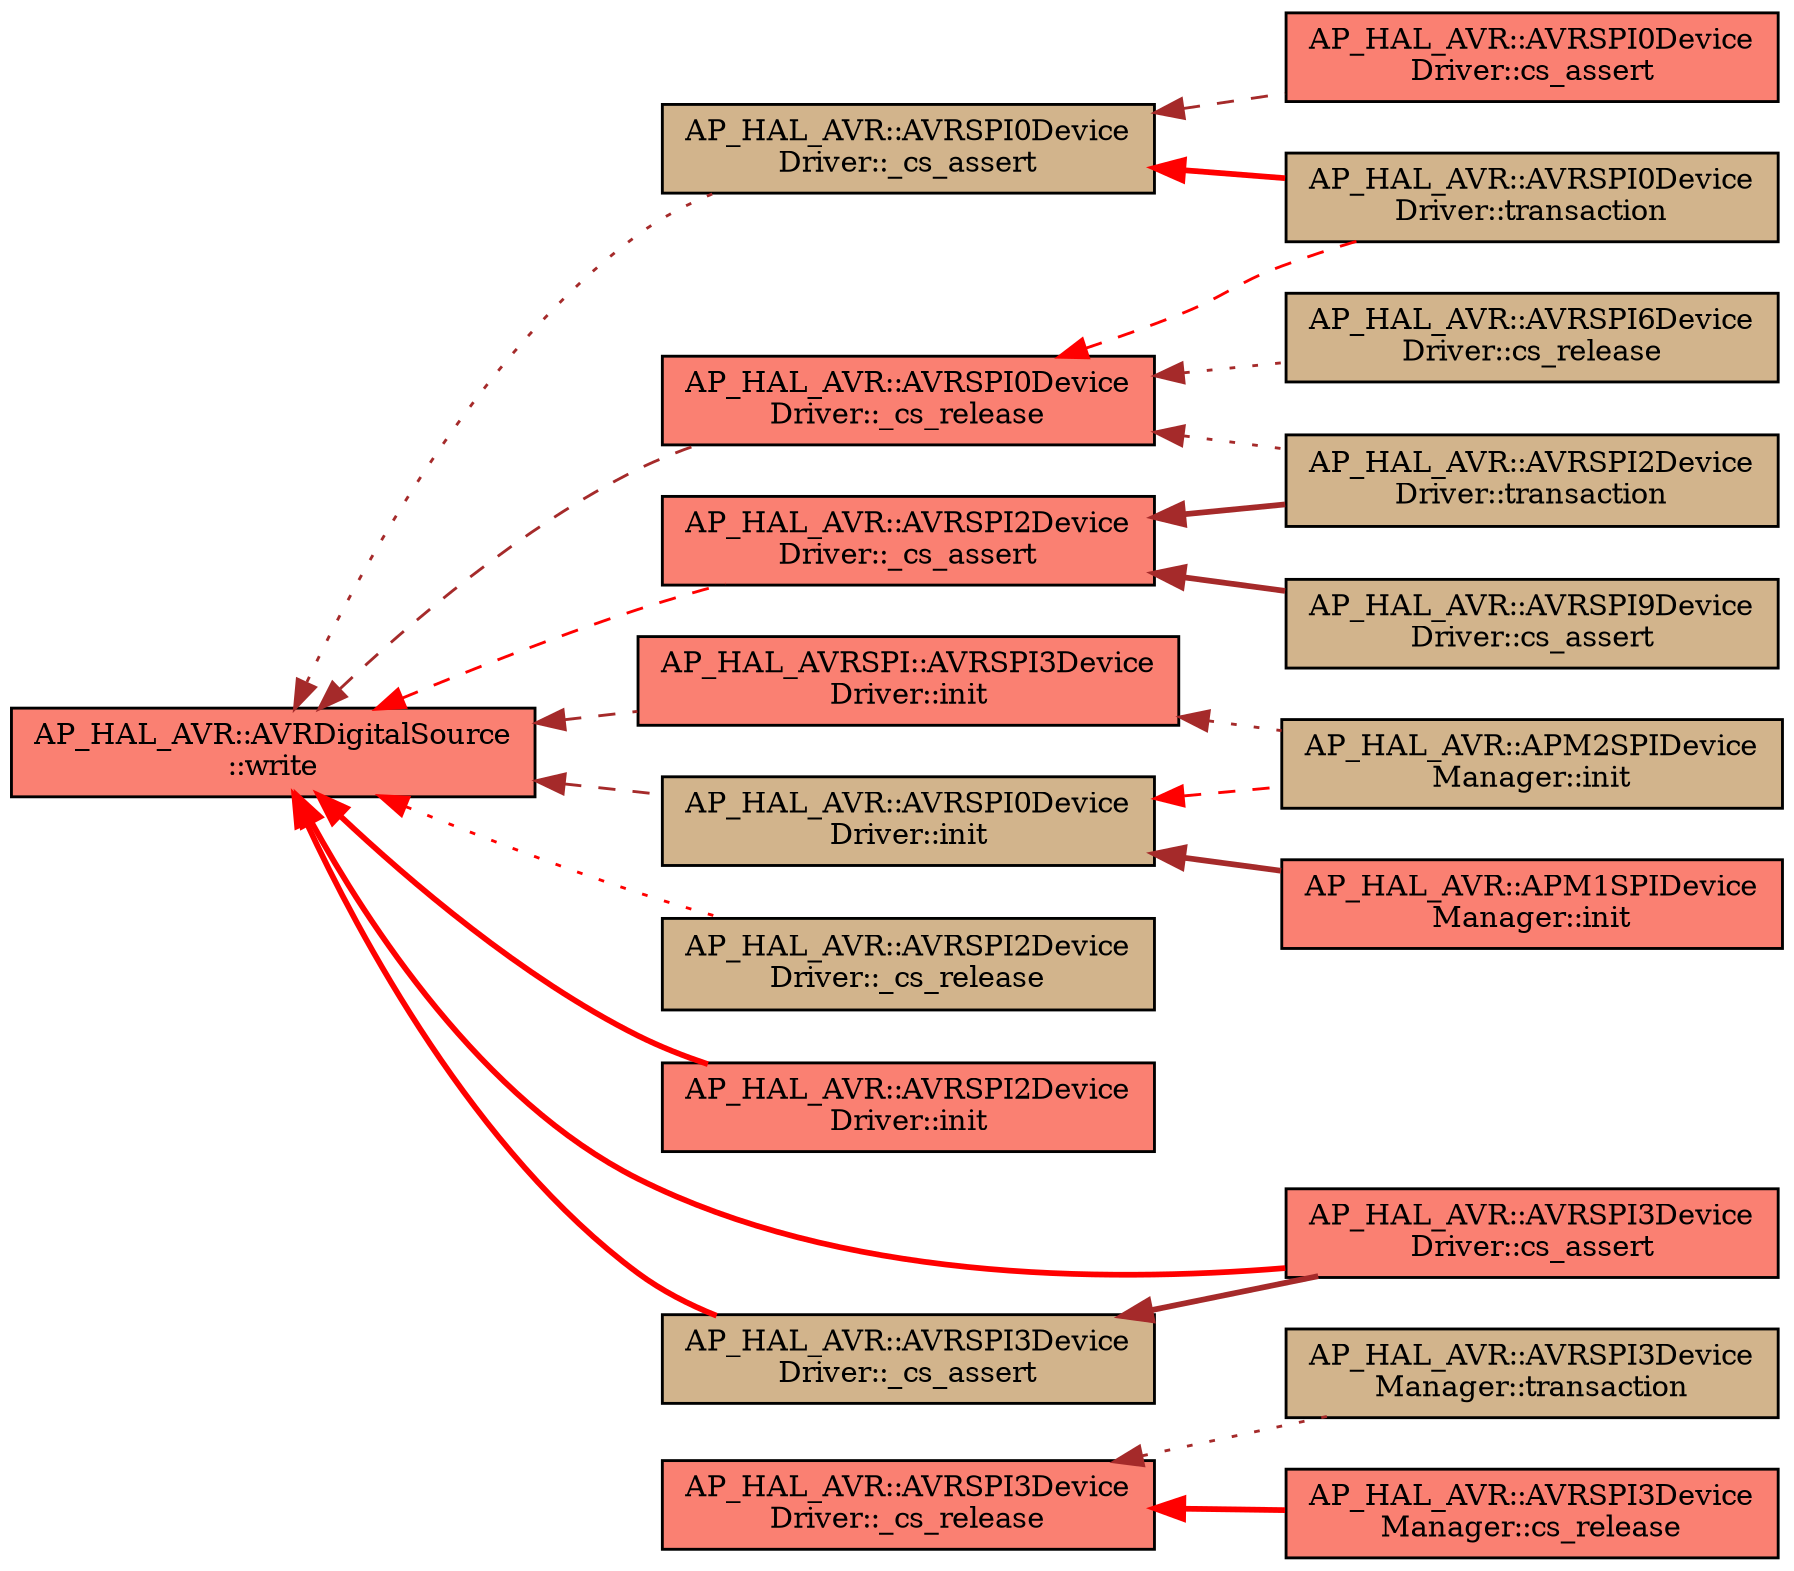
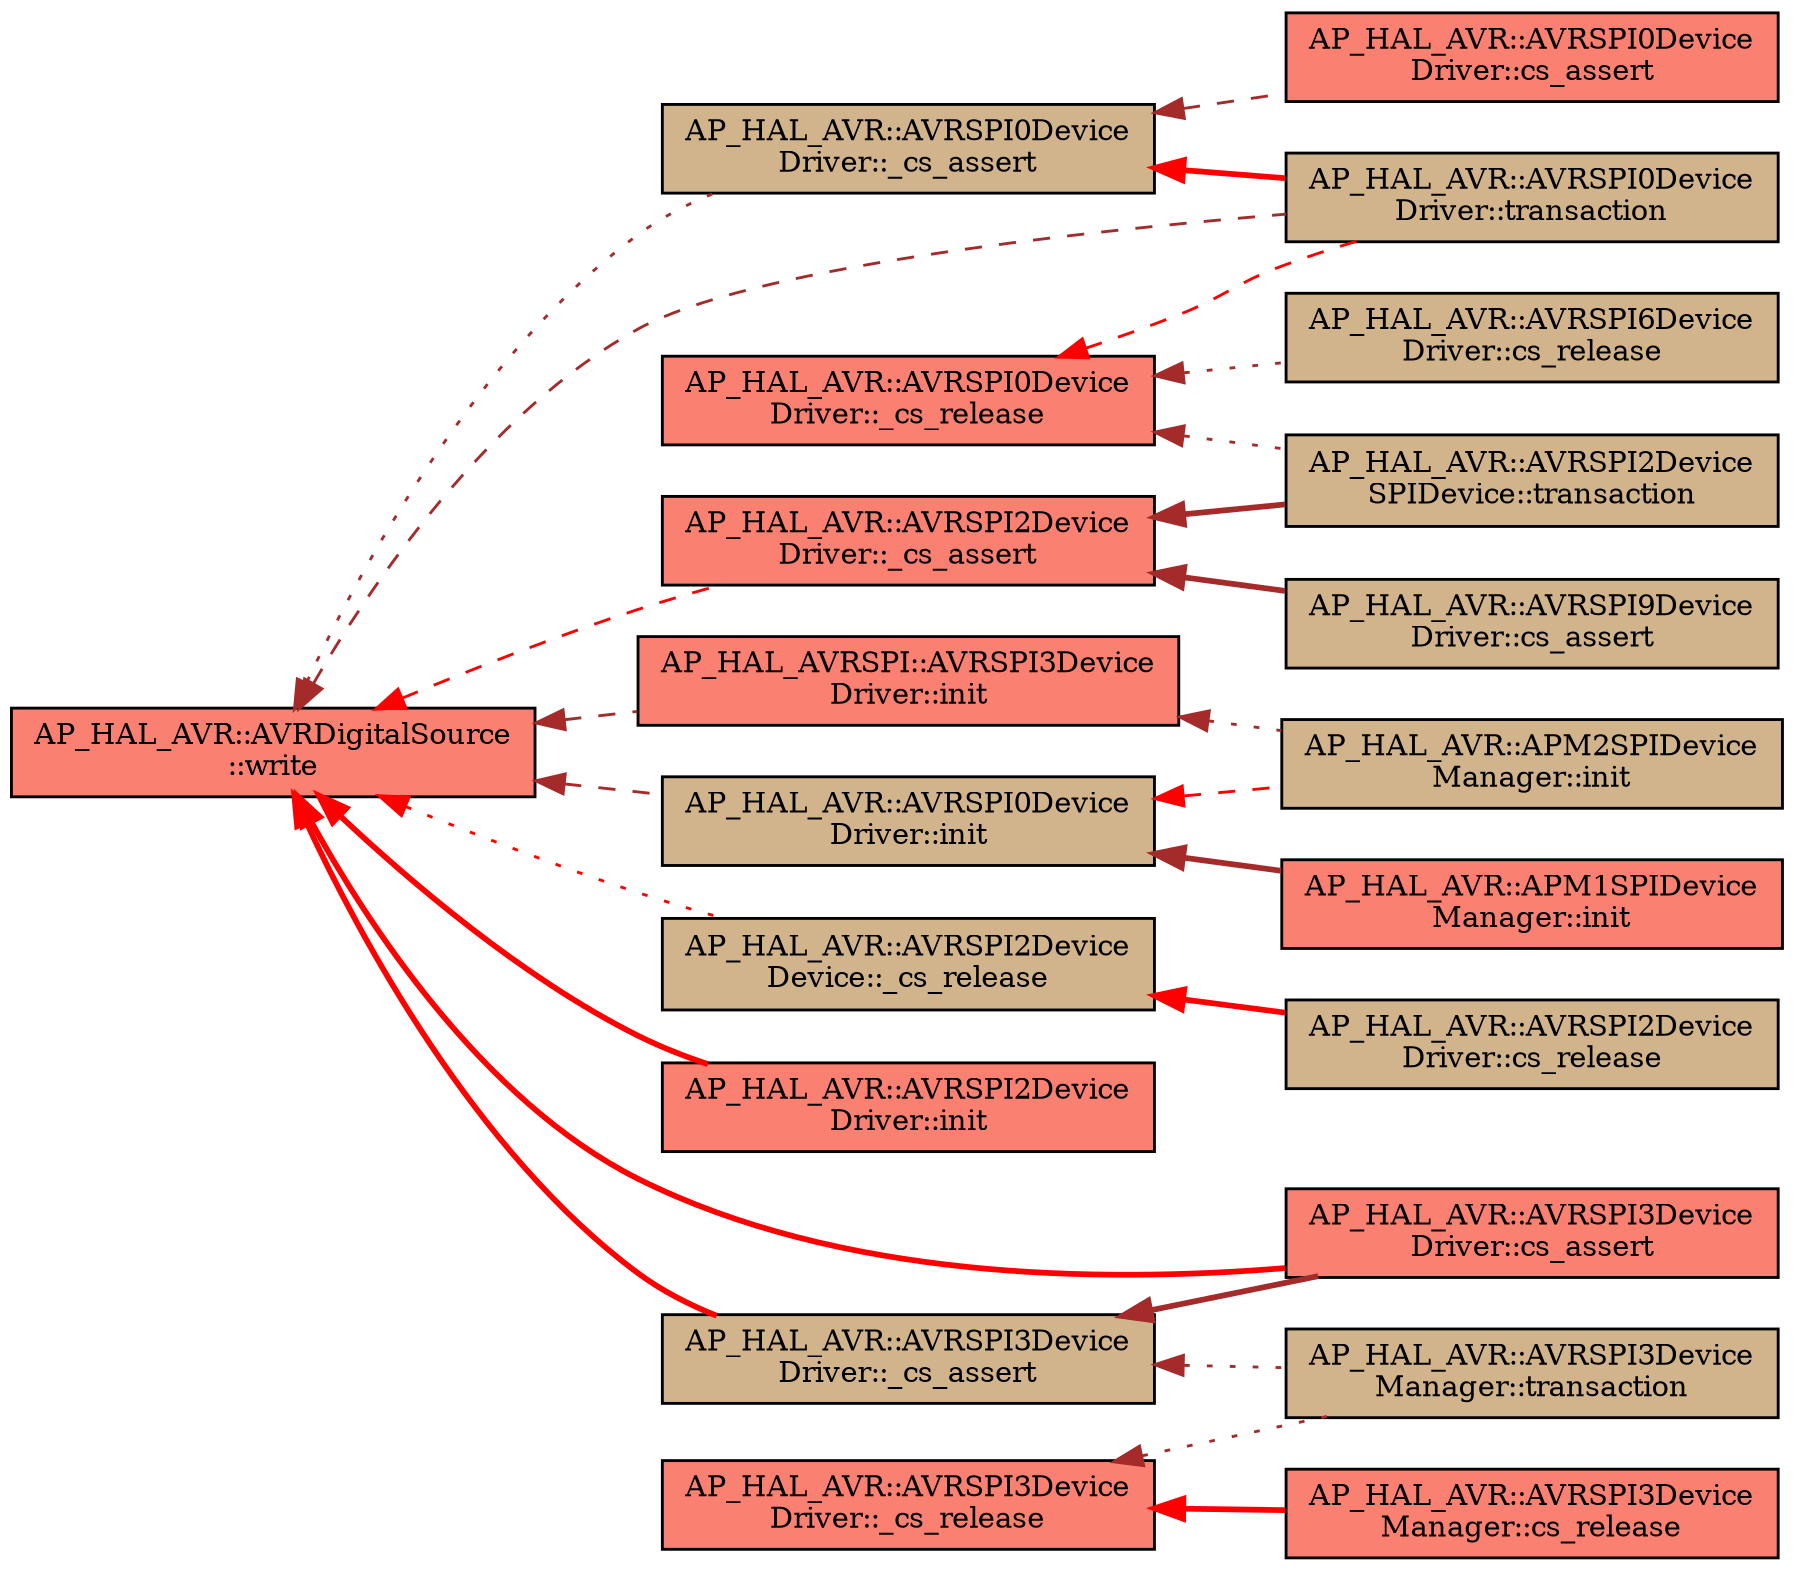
node "AP_HAL_AVR::AVRSPI2Device Driver::transaction": label "AP_HAL_AVR::AVRSPI2Device Driver::transaction" -> "AP_HAL_AVR::AVRSPI2Device SPIDevice::transaction"
edge "AP_HAL_AVR::AVRSPI0Device Driver::_cs_release" -> "AP_HAL_AVR::AVRDigitalSource ::write": now "AP_HAL_AVR::AVRSPI0Device Driver::transaction" -> "AP_HAL_AVR::AVRDigitalSource ::write"
node "AP_HAL_AVR::AVRSPI2Device Driver::_cs_release": label "AP_HAL_AVR::AVRSPI2Device Driver::_cs_release" -> "AP_HAL_AVR::AVRSPI2Device Device::_cs_release"
node "AP_HAL_AVR::AVRSPI2Device Driver::cs_release": added
edge "AP_HAL_AVR::AVRSPI3Device Manager::transaction" -> "AP_HAL_AVR::AVRSPI3Device Driver::_cs_assert": added
